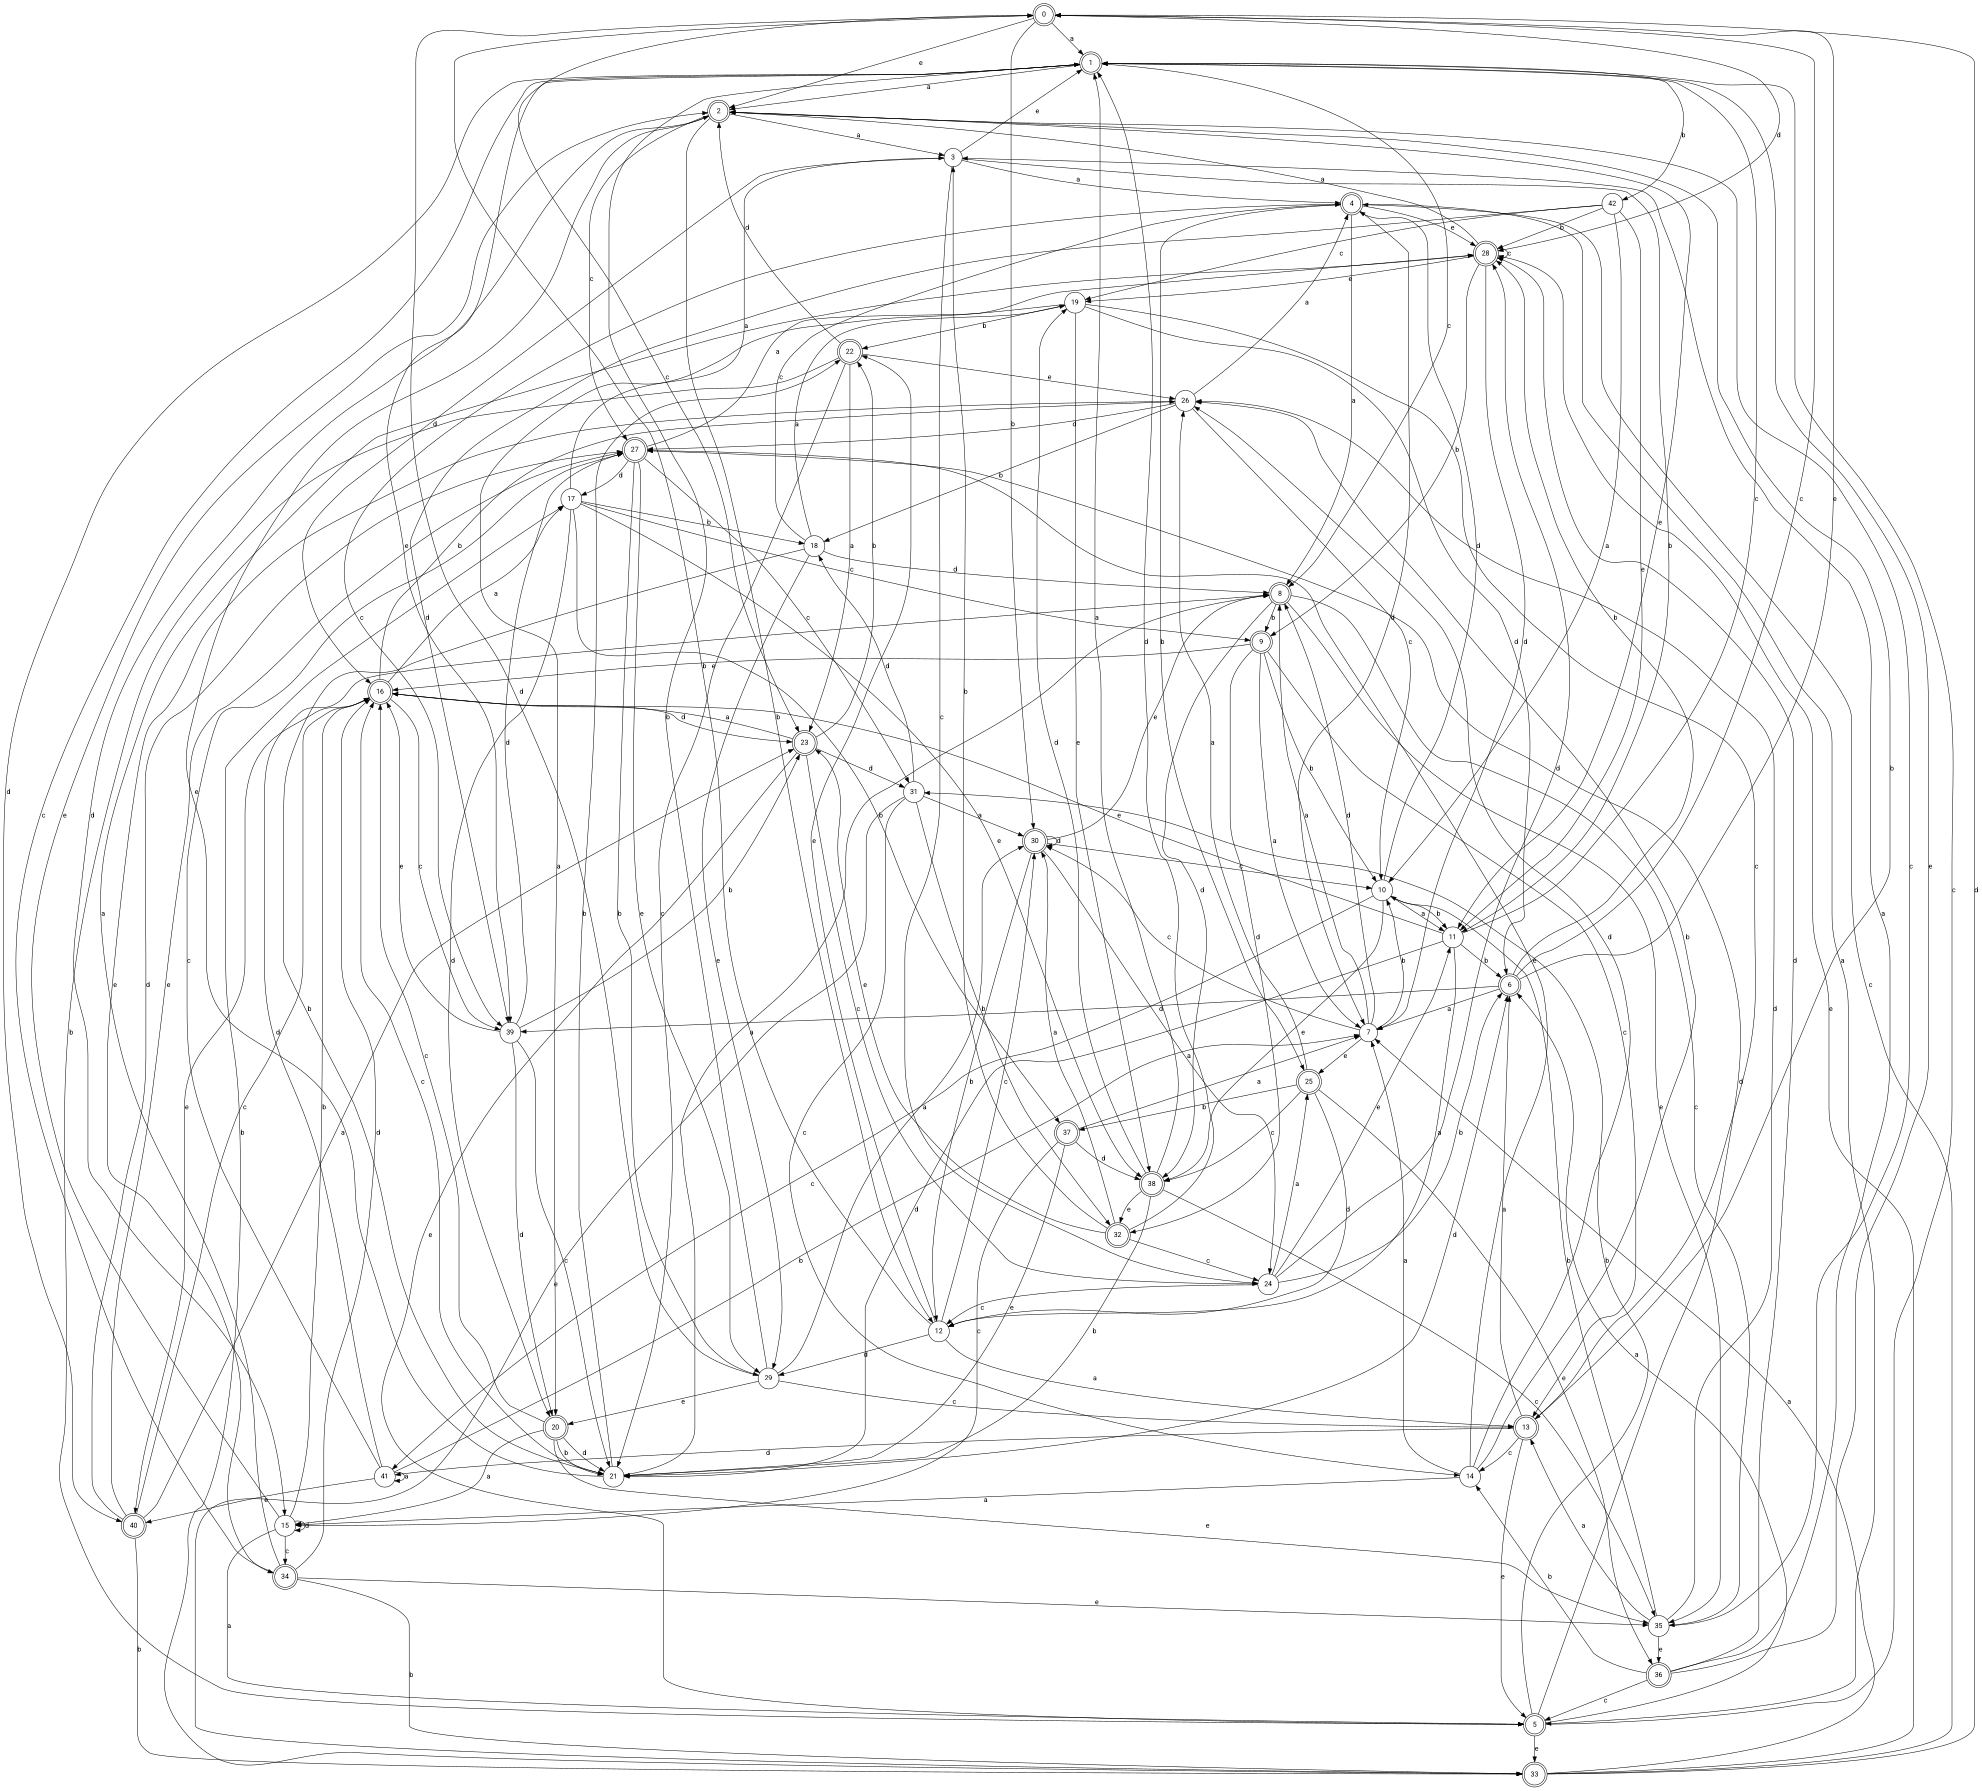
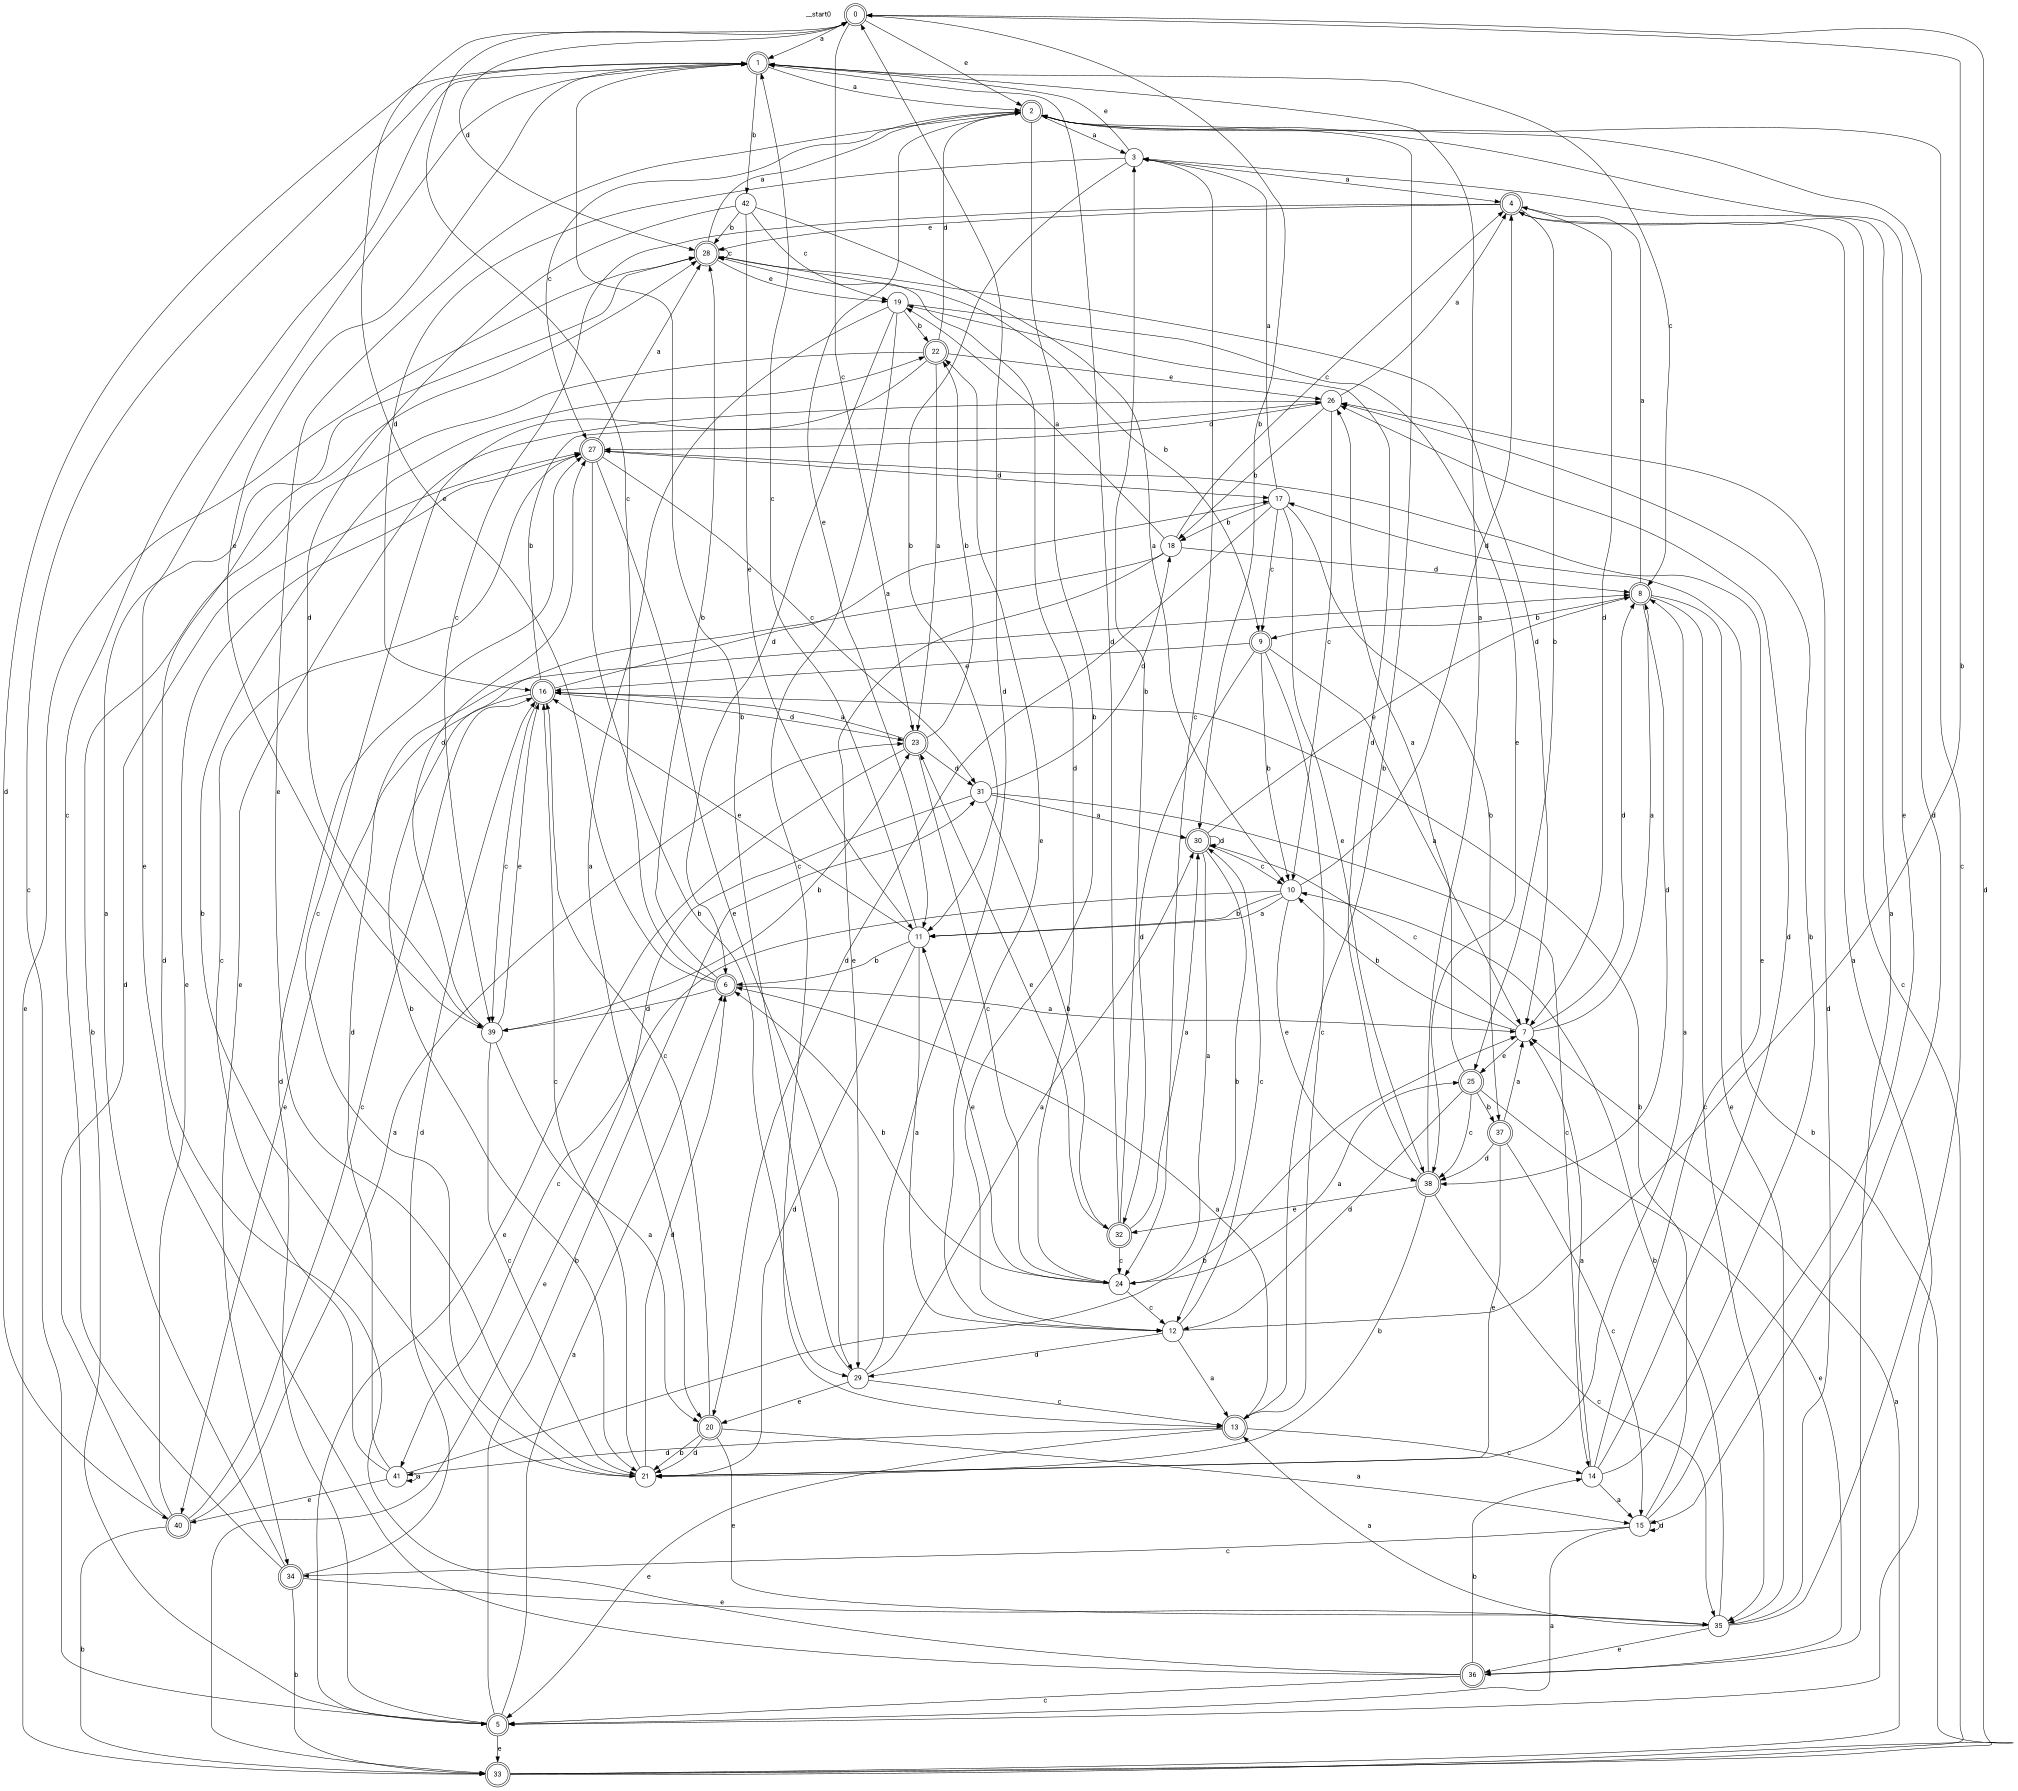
node "__start0": added
edge "4" -> "8": reversed
edge "39" -> "20": label "d" -> "a"
